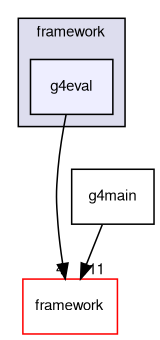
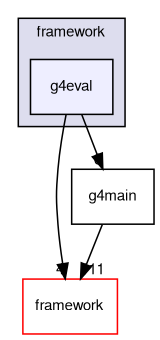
edge "g4eval" -> "g4main": added
